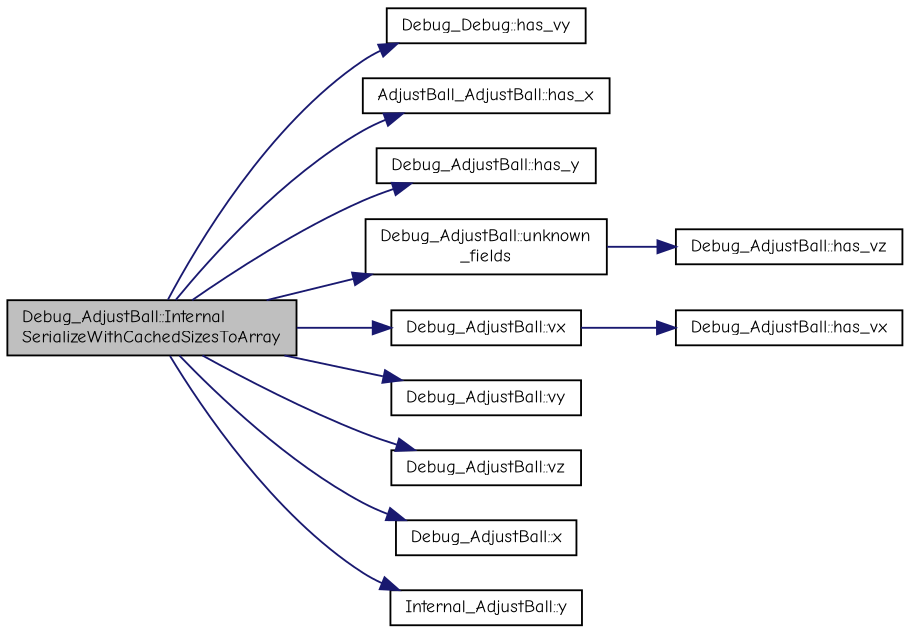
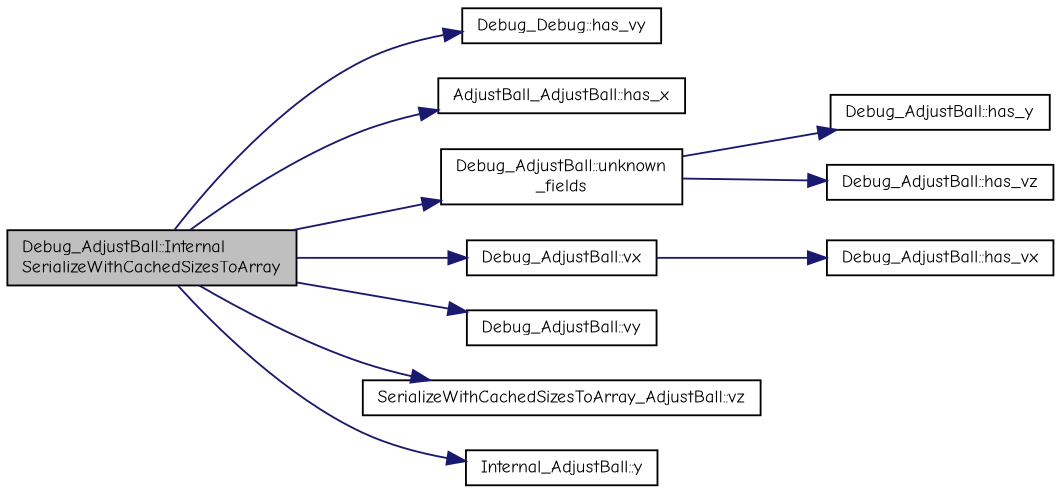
edge "Debug_AdjustBall::Internal SerializeWithCachedSizesToArray" -> "Debug_AdjustBall::has_y": now "Debug_AdjustBall::unknown _fields" -> "Debug_AdjustBall::has_y"
node "Debug_AdjustBall::vz": label "Debug_AdjustBall::vz" -> "SerializeWithCachedSizesToArray_AdjustBall::vz"
node "Debug_AdjustBall::x": removed
